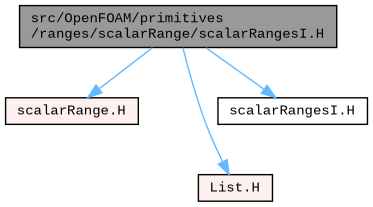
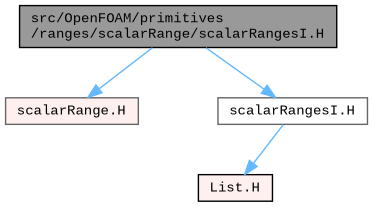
edge "src/OpenFOAM/primitives /ranges/scalarRange/scalarRangesI.H" -> "List.H": now "scalarRangesI.H" -> "List.H"
node "scalarRange.H": color black -> gray40
node "scalarRangesI.H": color black -> gray40
